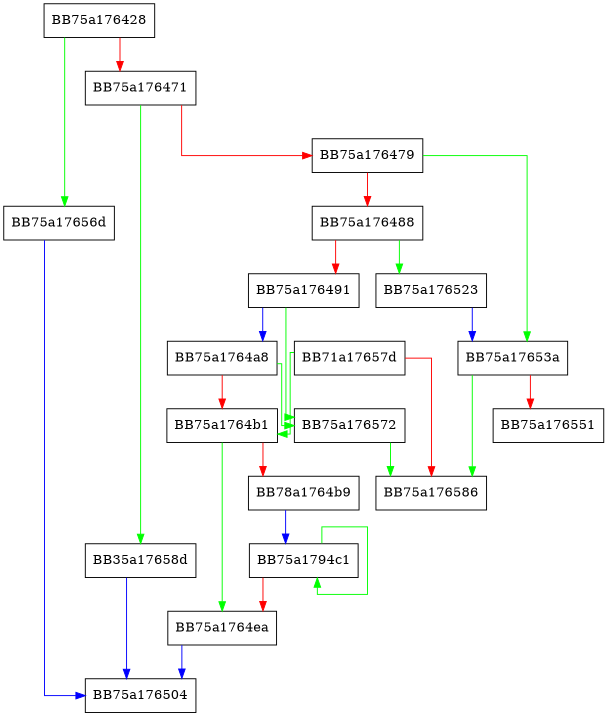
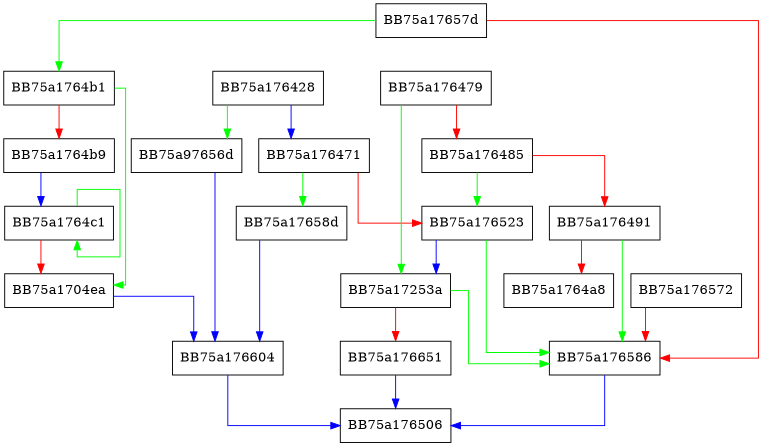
edge "BB75a176428" -> "BB75a176471": color red -> blue
edge "BB75a176471" -> "BB75a176479": now "BB75a176471" -> "BB75a176523"
node "BB75a17656d": label "BB75a17656d" -> "BB75a97656d"
node "BB75a176488": label "BB75a176488" -> "BB75a176485"
edge "BB75a176491" -> "BB75a1764a8": color blue -> red
edge "BB75a176523" -> "BB75a176586": added
edge "BB75a176491" -> "BB75a176572": now "BB75a176491" -> "BB75a176586"
node "BB71a17657d": label "BB71a17657d" -> "BB75a17657d"
node "BB75a17653a": label "BB75a17653a" -> "BB75a17253a"
edge "BB75a1764a8" -> "BB75a1764b1": removed
edge "BB75a1764a8" -> "BB75a176572": removed
node "BB75a176506": added
node "BB75a176551": label "BB75a176551" -> "BB75a176651"
edge "BB75a176572" -> "BB75a176586": color green -> red
node "BB78a1764b9": label "BB78a1764b9" -> "BB75a1764b9"
node "BB35a17658d": label "BB35a17658d" -> "BB75a17658d"
node "BB75a1794c1": label "BB75a1794c1" -> "BB75a1764c1"
node "BB75a1764ea": label "BB75a1764ea" -> "BB75a1704ea"
node "BB75a176504": label "BB75a176504" -> "BB75a176604"
